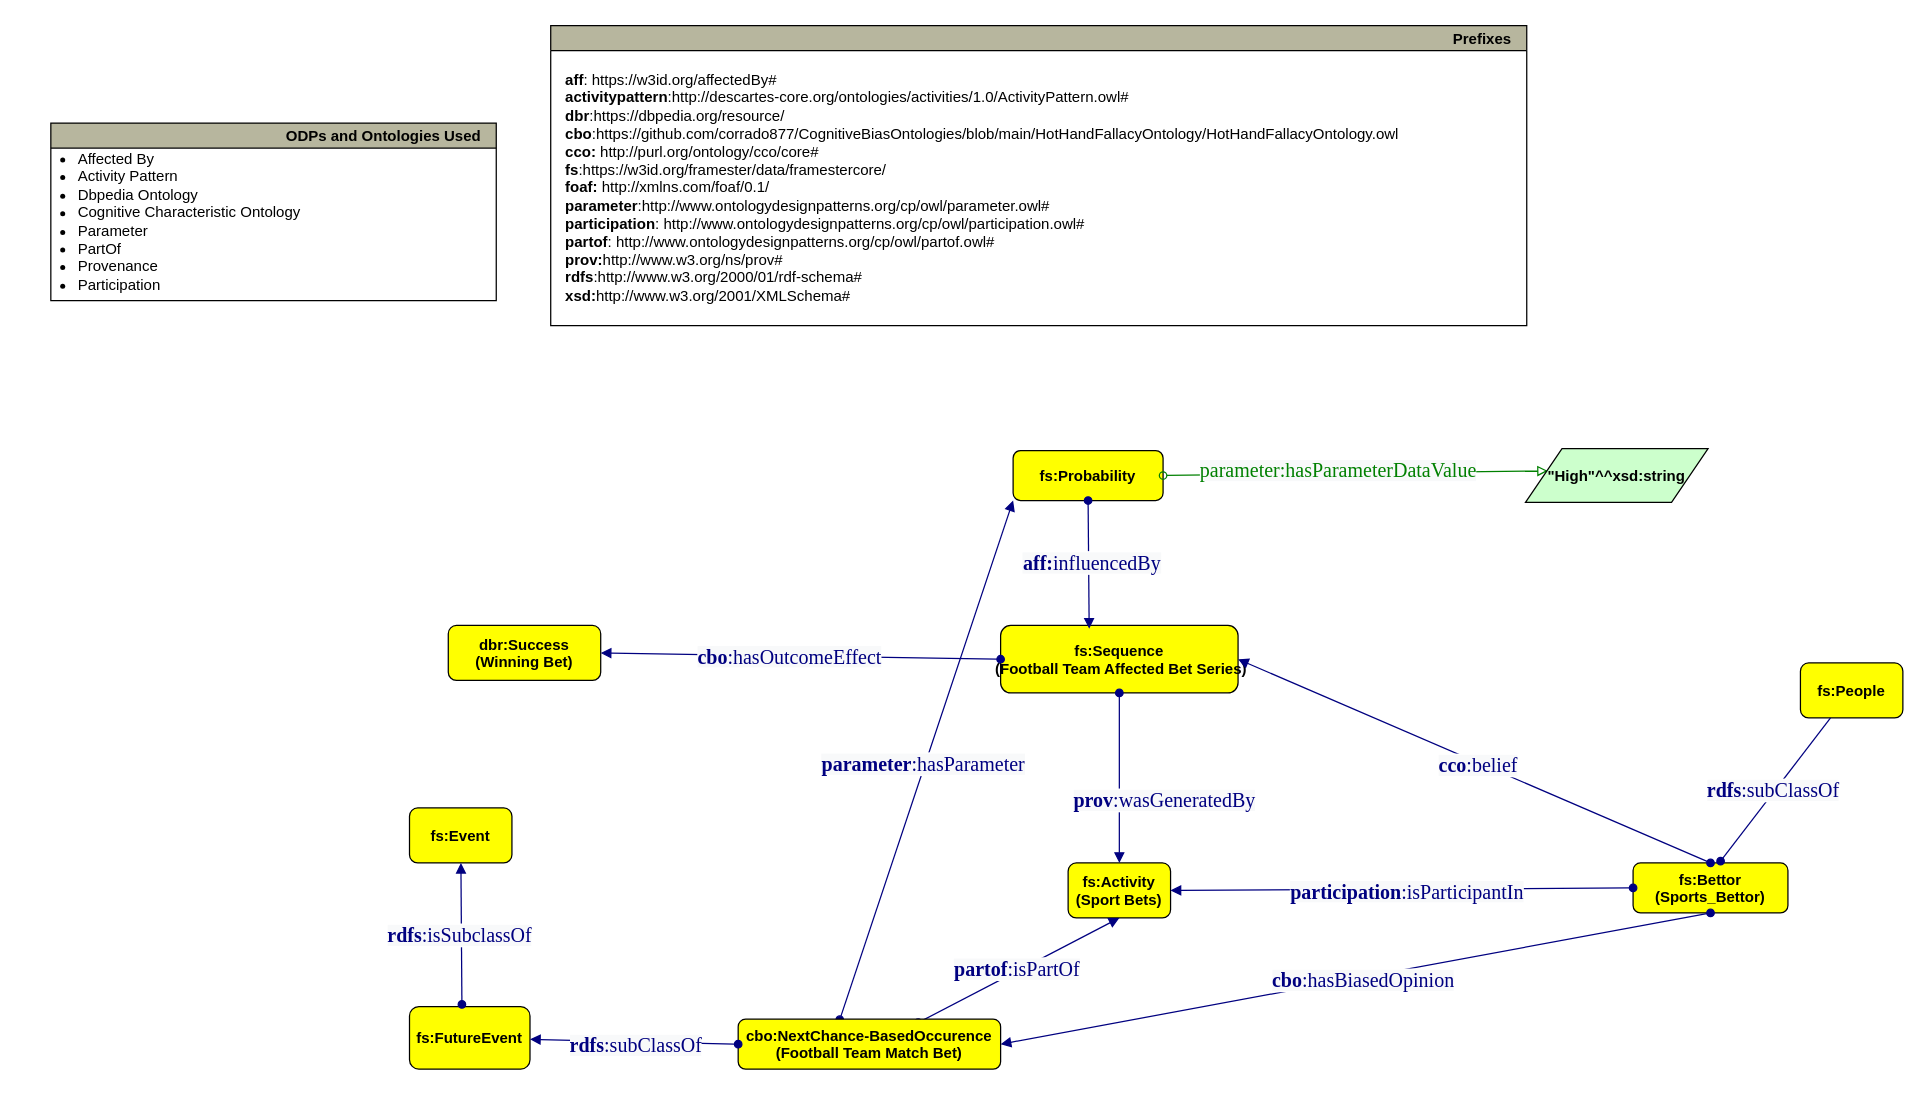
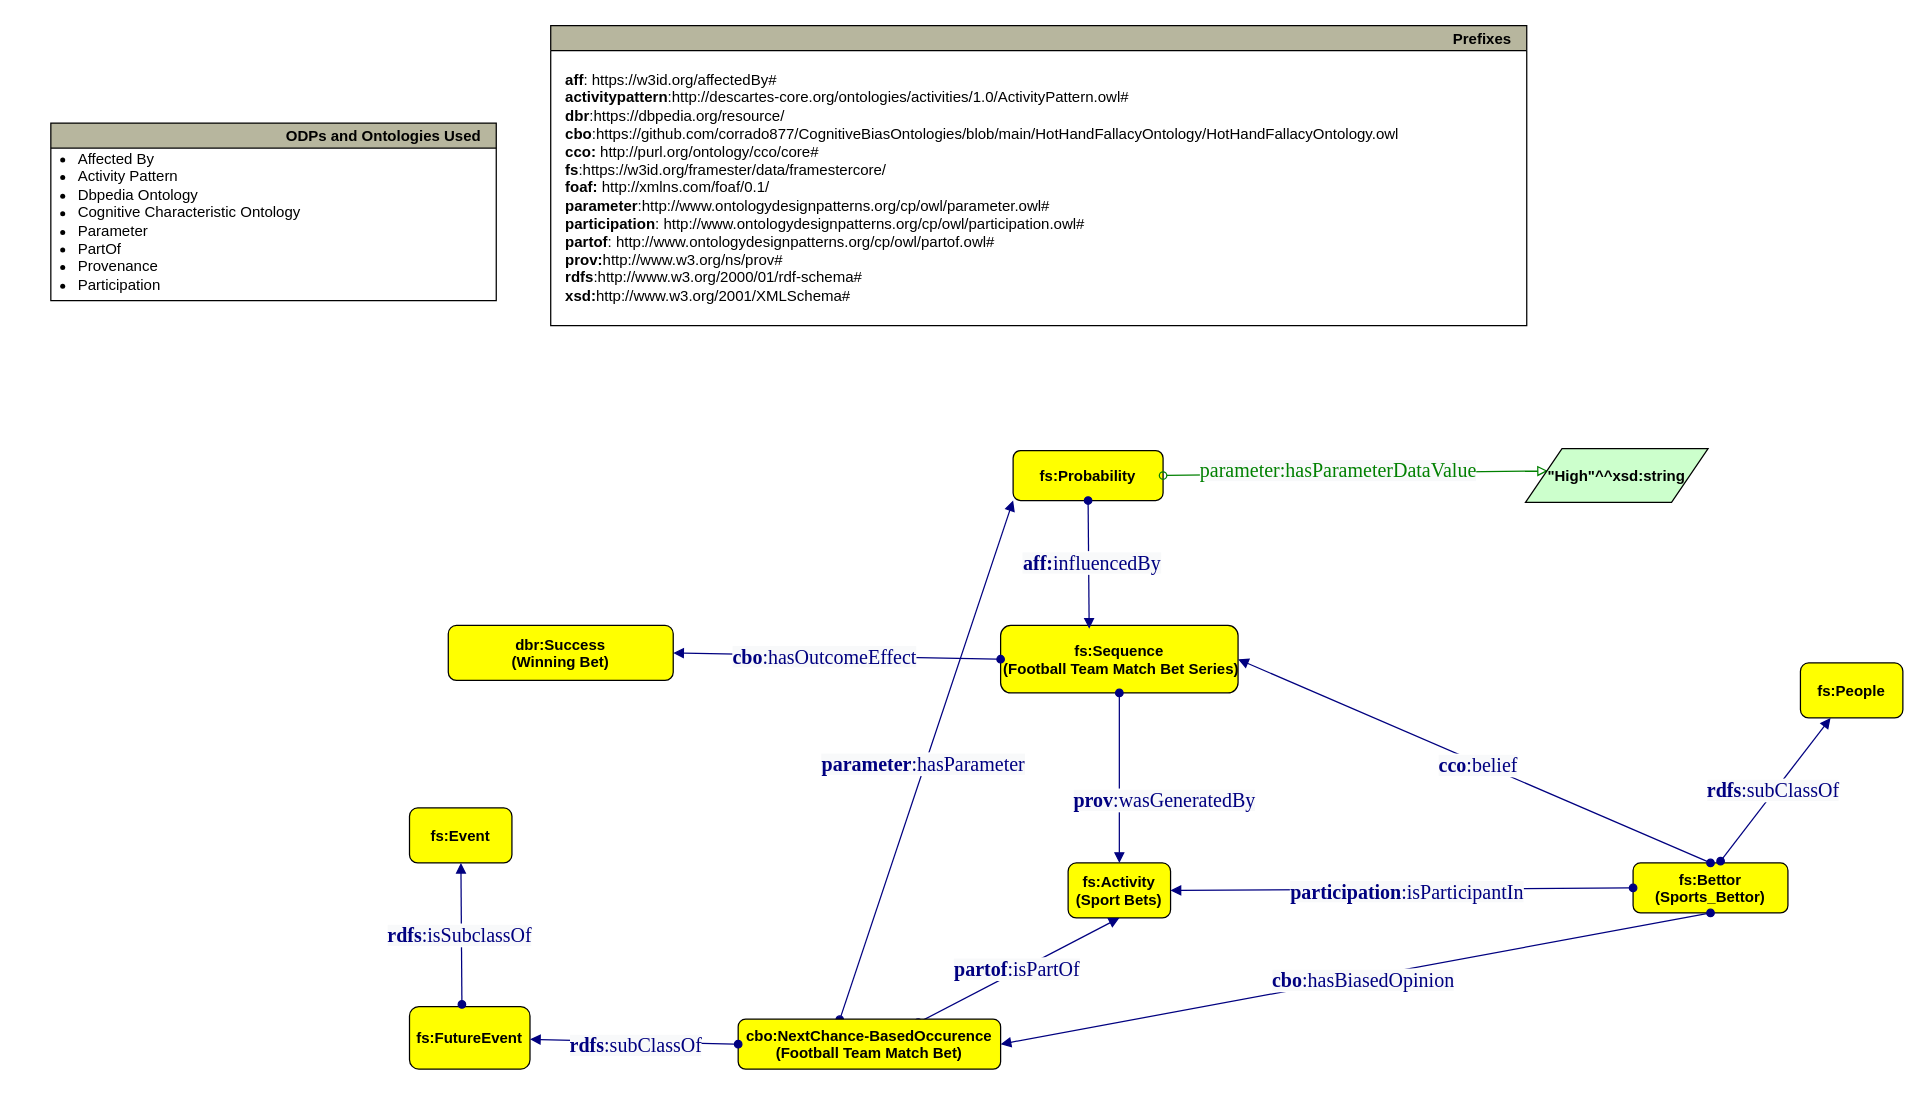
node "fs:Sequence (Football Team Affected Bet Series)": label "fs:Sequence (Football Team Affected Bet Series)" -> "fs:Sequence (Football Team Match Bet Series)"
node "dbr:Success (Winning Bet)": size 152x55 -> 225x55
edge "fs:People" -> "fs:Bettor (Sports_Bettor)": arrowhead none -> block
